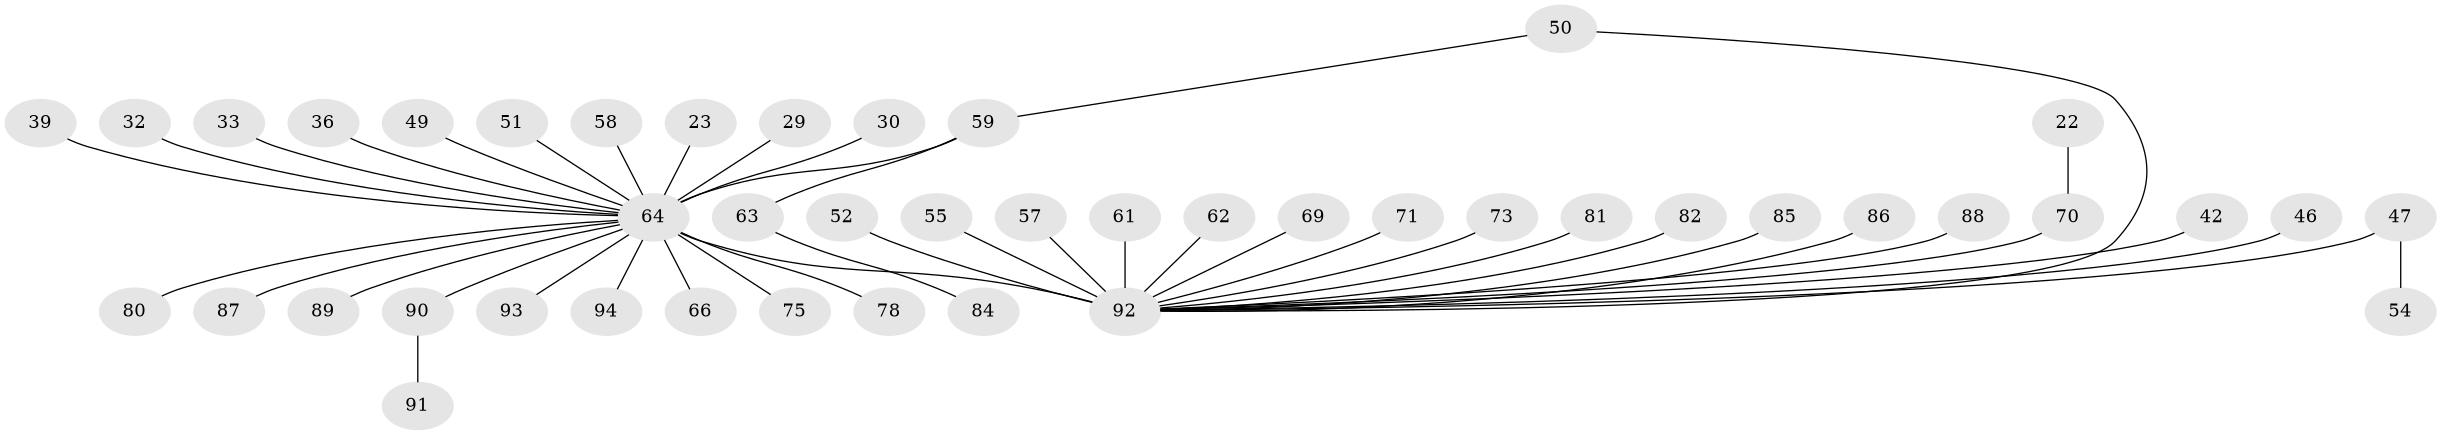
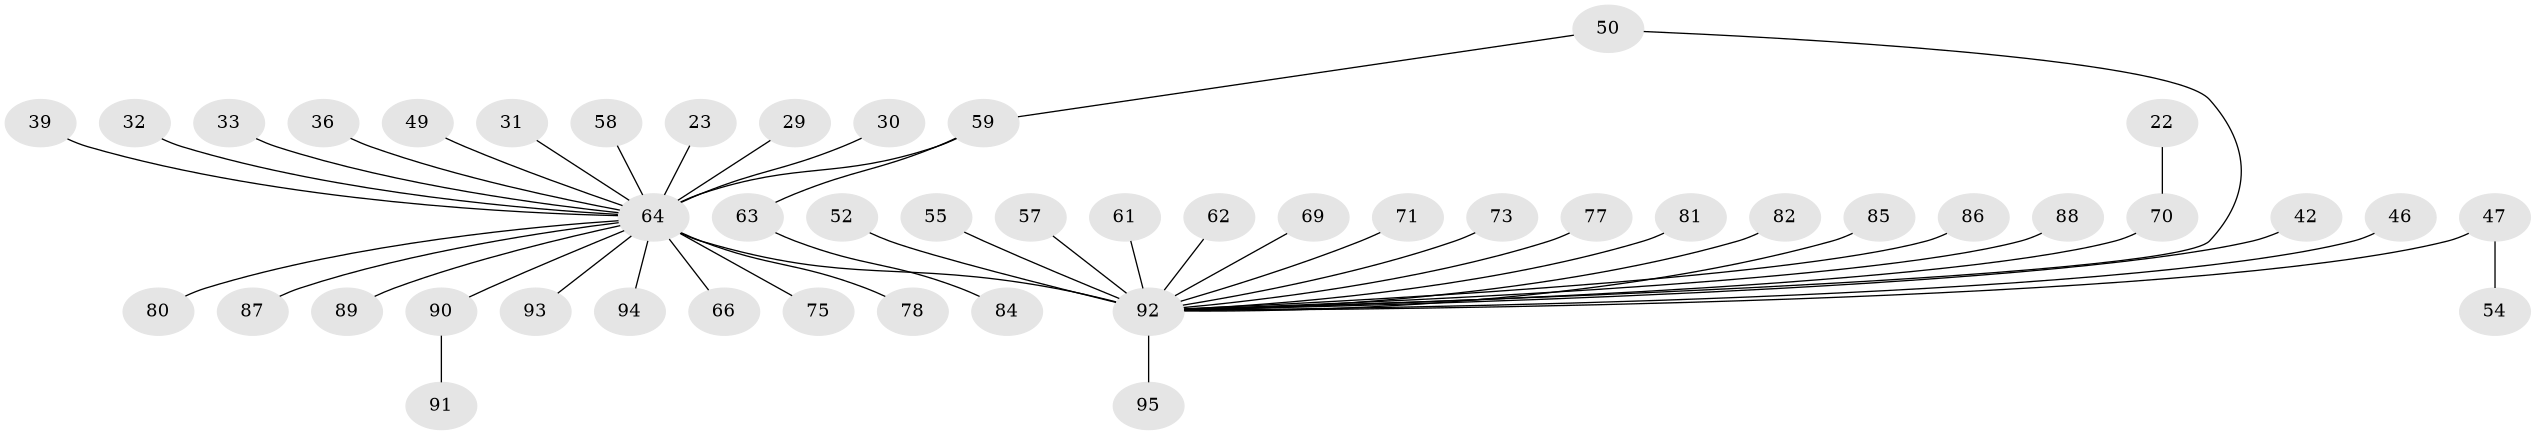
node "51": label "51" -> "31"
node "77": added
node "95": added
